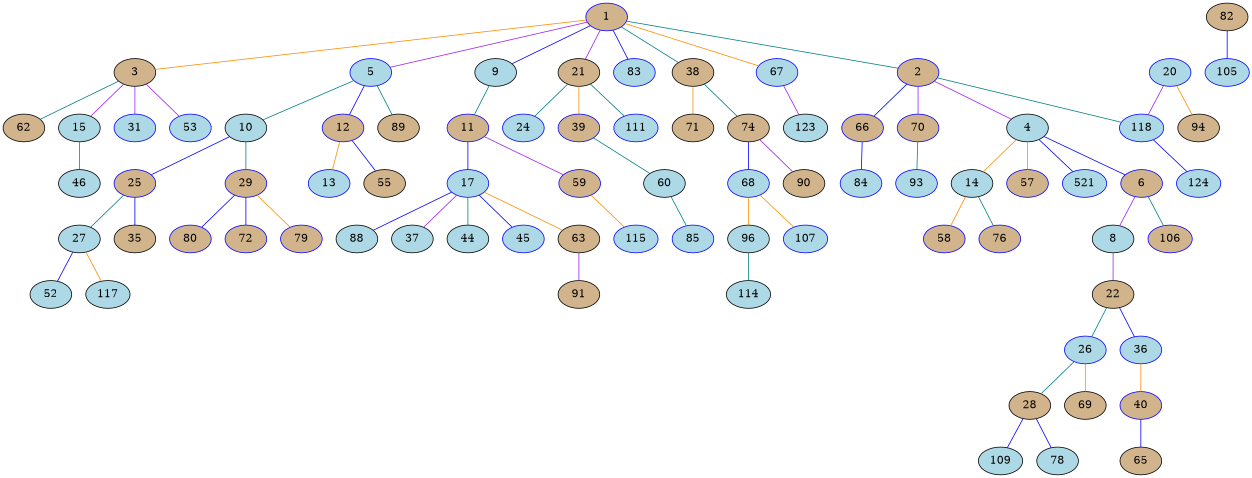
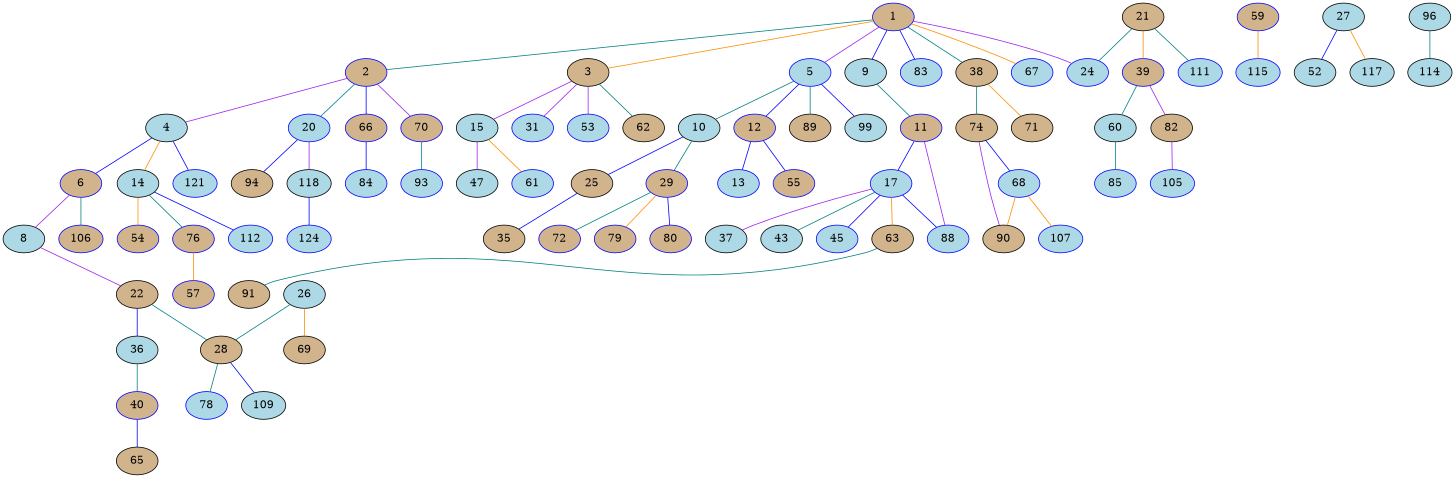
edge "1" -- "21": now "1" -- "24"
edge "82" -- "105": color blue -> purple
edge "2" -- "118": now "2" -- "20"
edge "39" -- "82": added
edge "20" -- "94": color darkorange -> blue
node "123": removed
node "99": added
node "118": color blue -> black
edge "12" -- "13": color darkorange -> blue
edge "11" -- "59": now "11" -- "88"
edge "4" -- "57": now "76" -- "57"
node "46": label "46" -> "47"
node "25": color blue -> black
node "55": color black -> blue
node "61": added
node "521": label "521" -> "121"
edge "25" -- "27": removed
edge "29" -- "72": color blue -> teal
edge "68" -- "96": now "68" -- "90"
node "112": added
node "88": color black -> blue
node "44": label "44" -> "43"
node "58": label "58" -> "54"
edge "63" -- "91": color purple -> teal
edge "22" -- "26": now "22" -- "28"
node "26": color blue -> black
node "36": color blue -> black
edge "36" -- "40": color darkorange -> teal
edge "28" -- "78": color blue -> teal
node "78": color black -> blue
